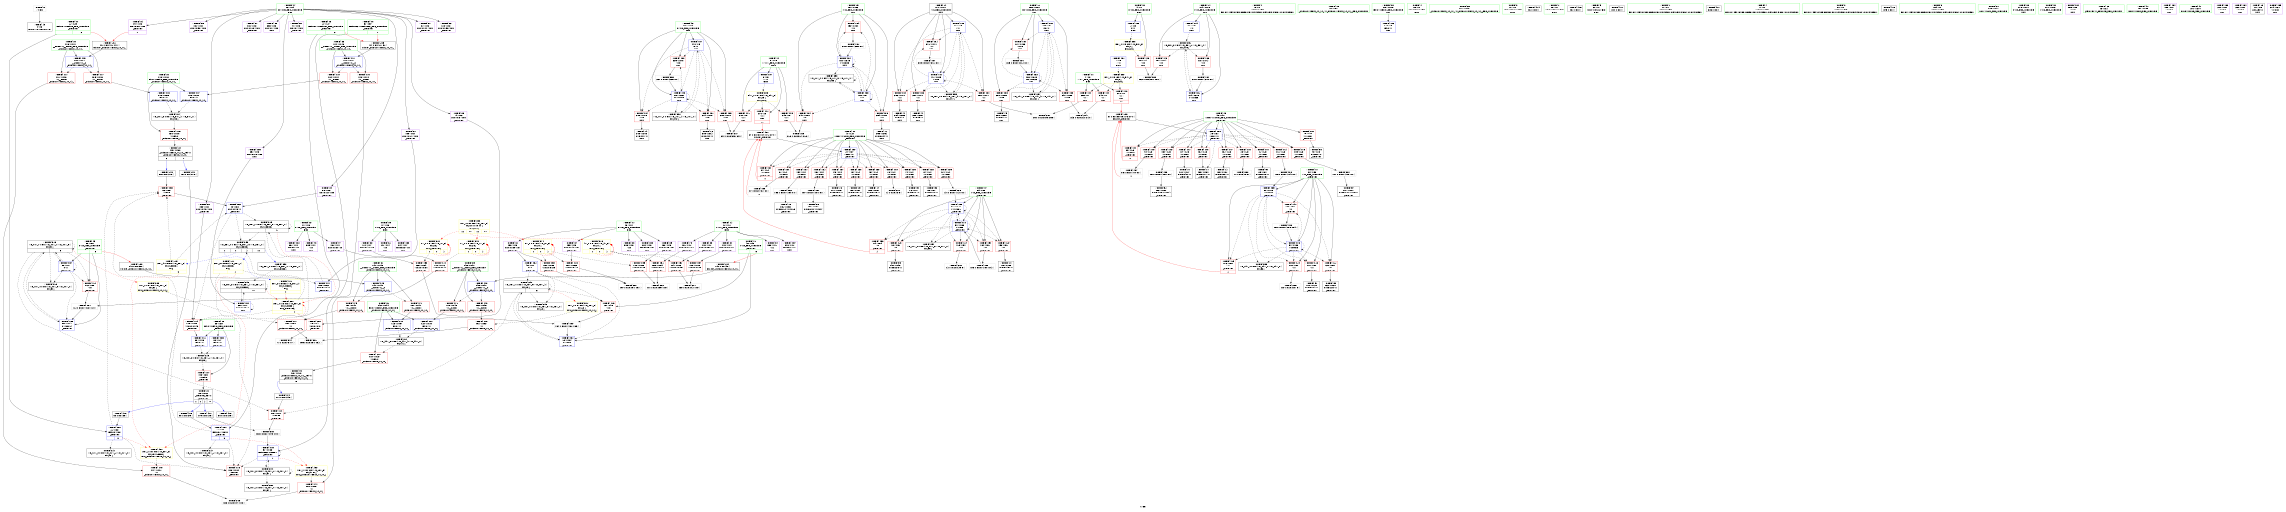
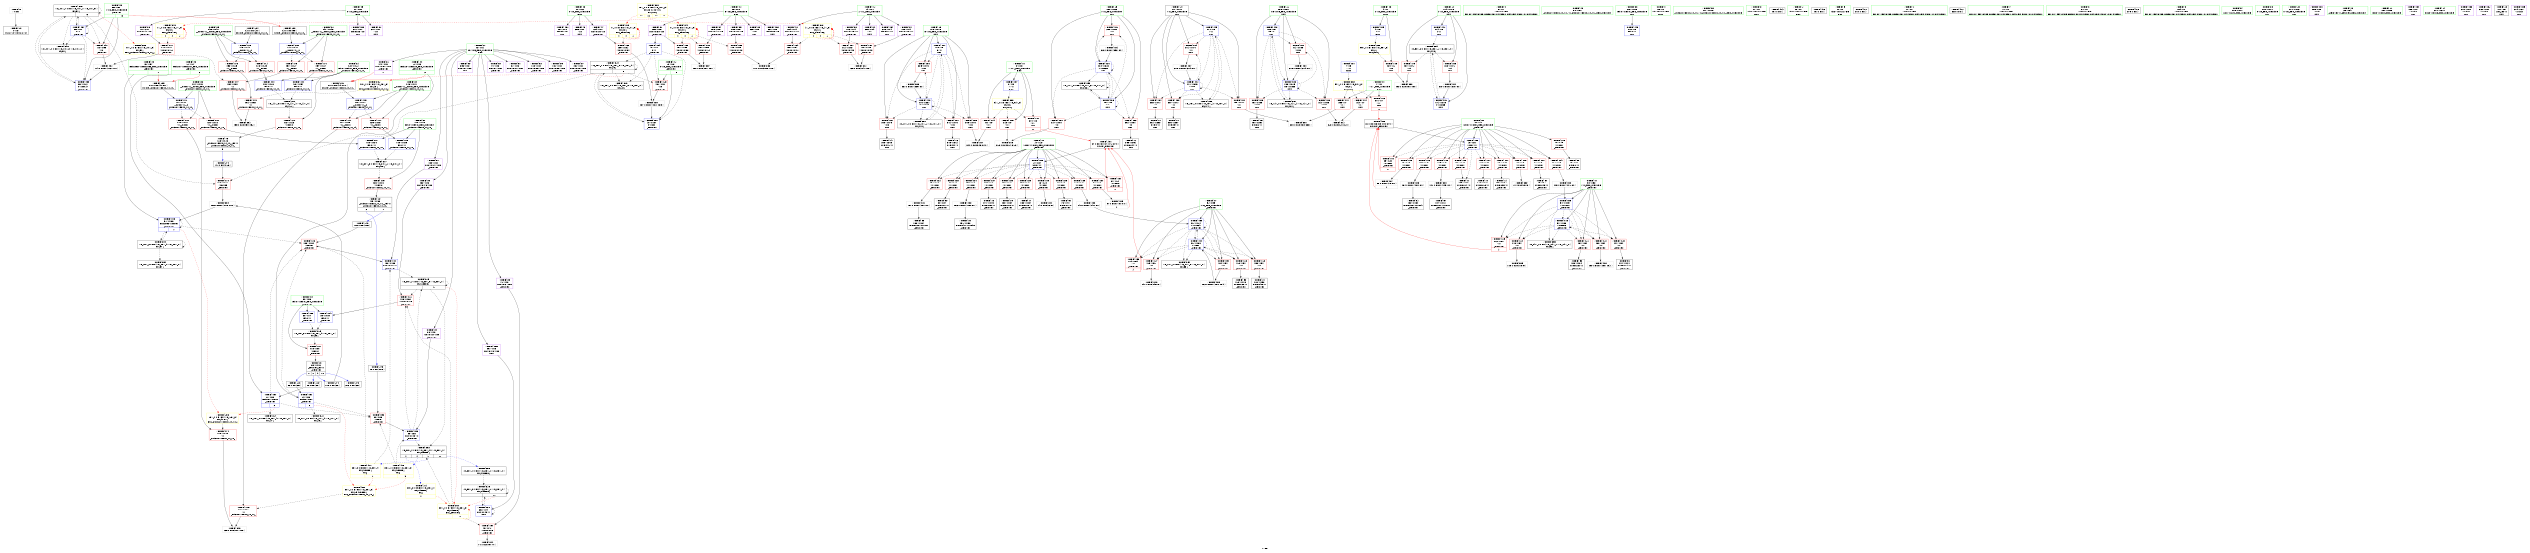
edge "NodeID: 27" -> "NodeID: 150": added
edge "NodeID: 289" -> "NodeID: 213": removed
edge "NodeID: 163" -> "NodeID: 211": added
edge "NodeID: 24" -> "NodeID: 482": removed
